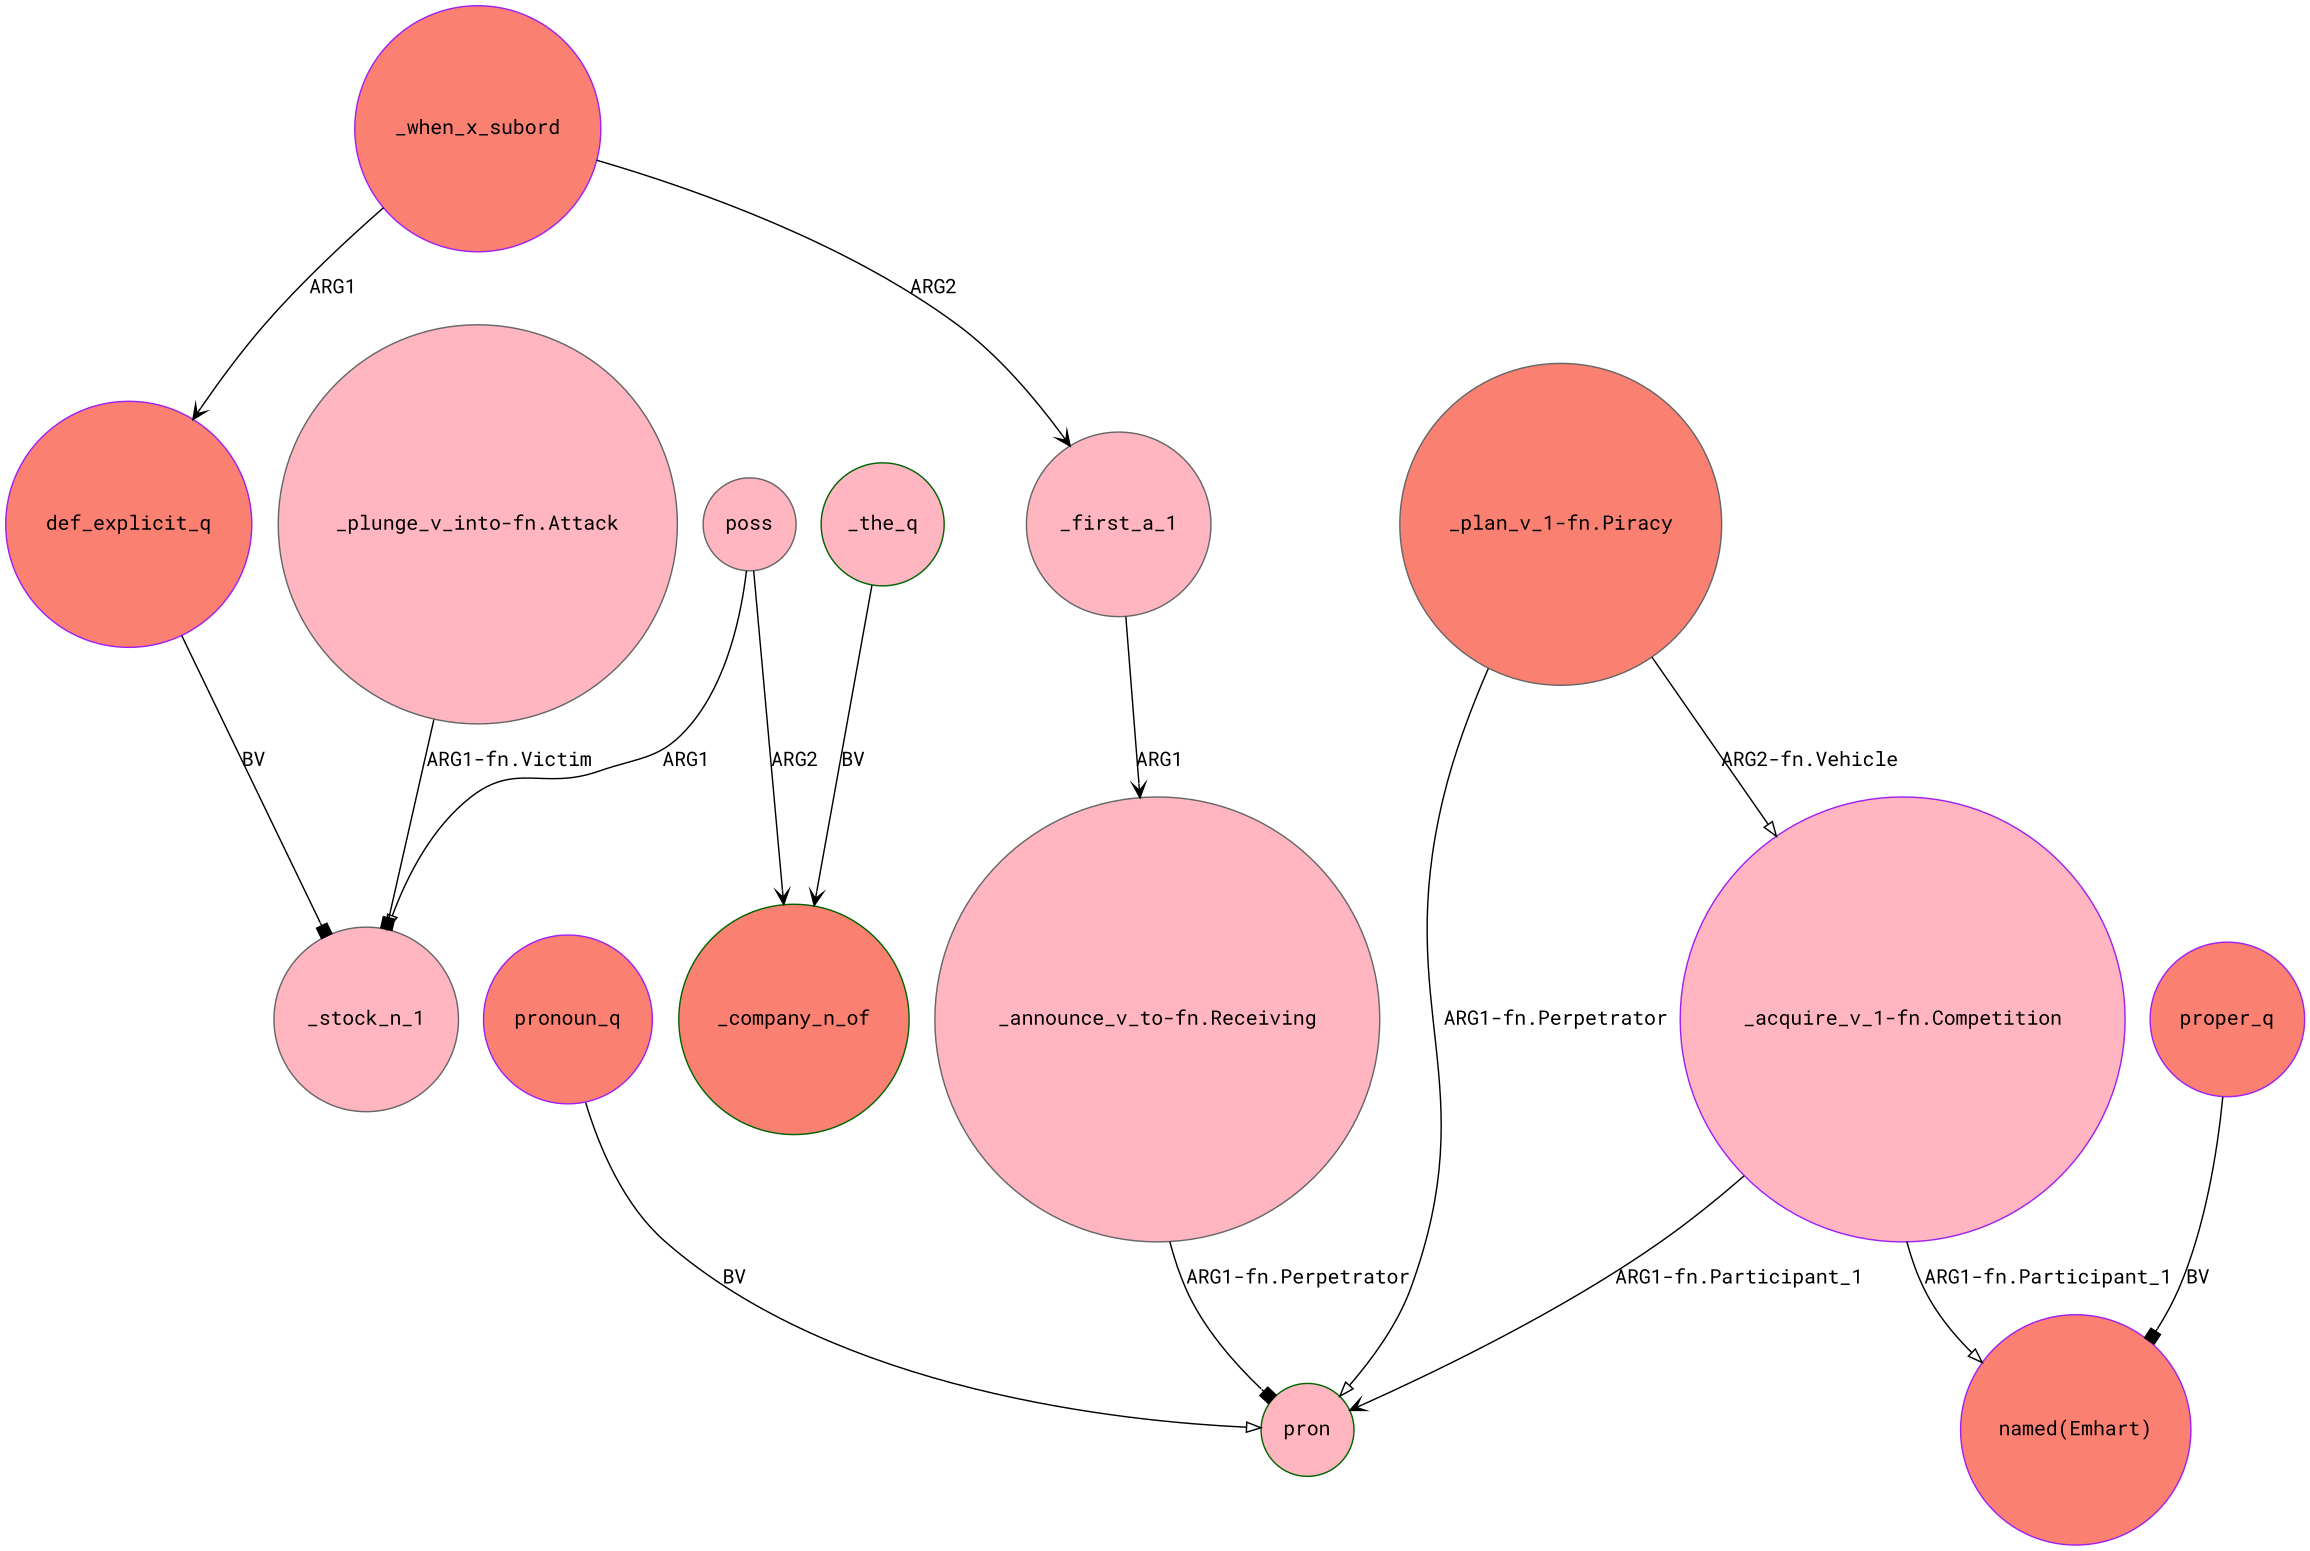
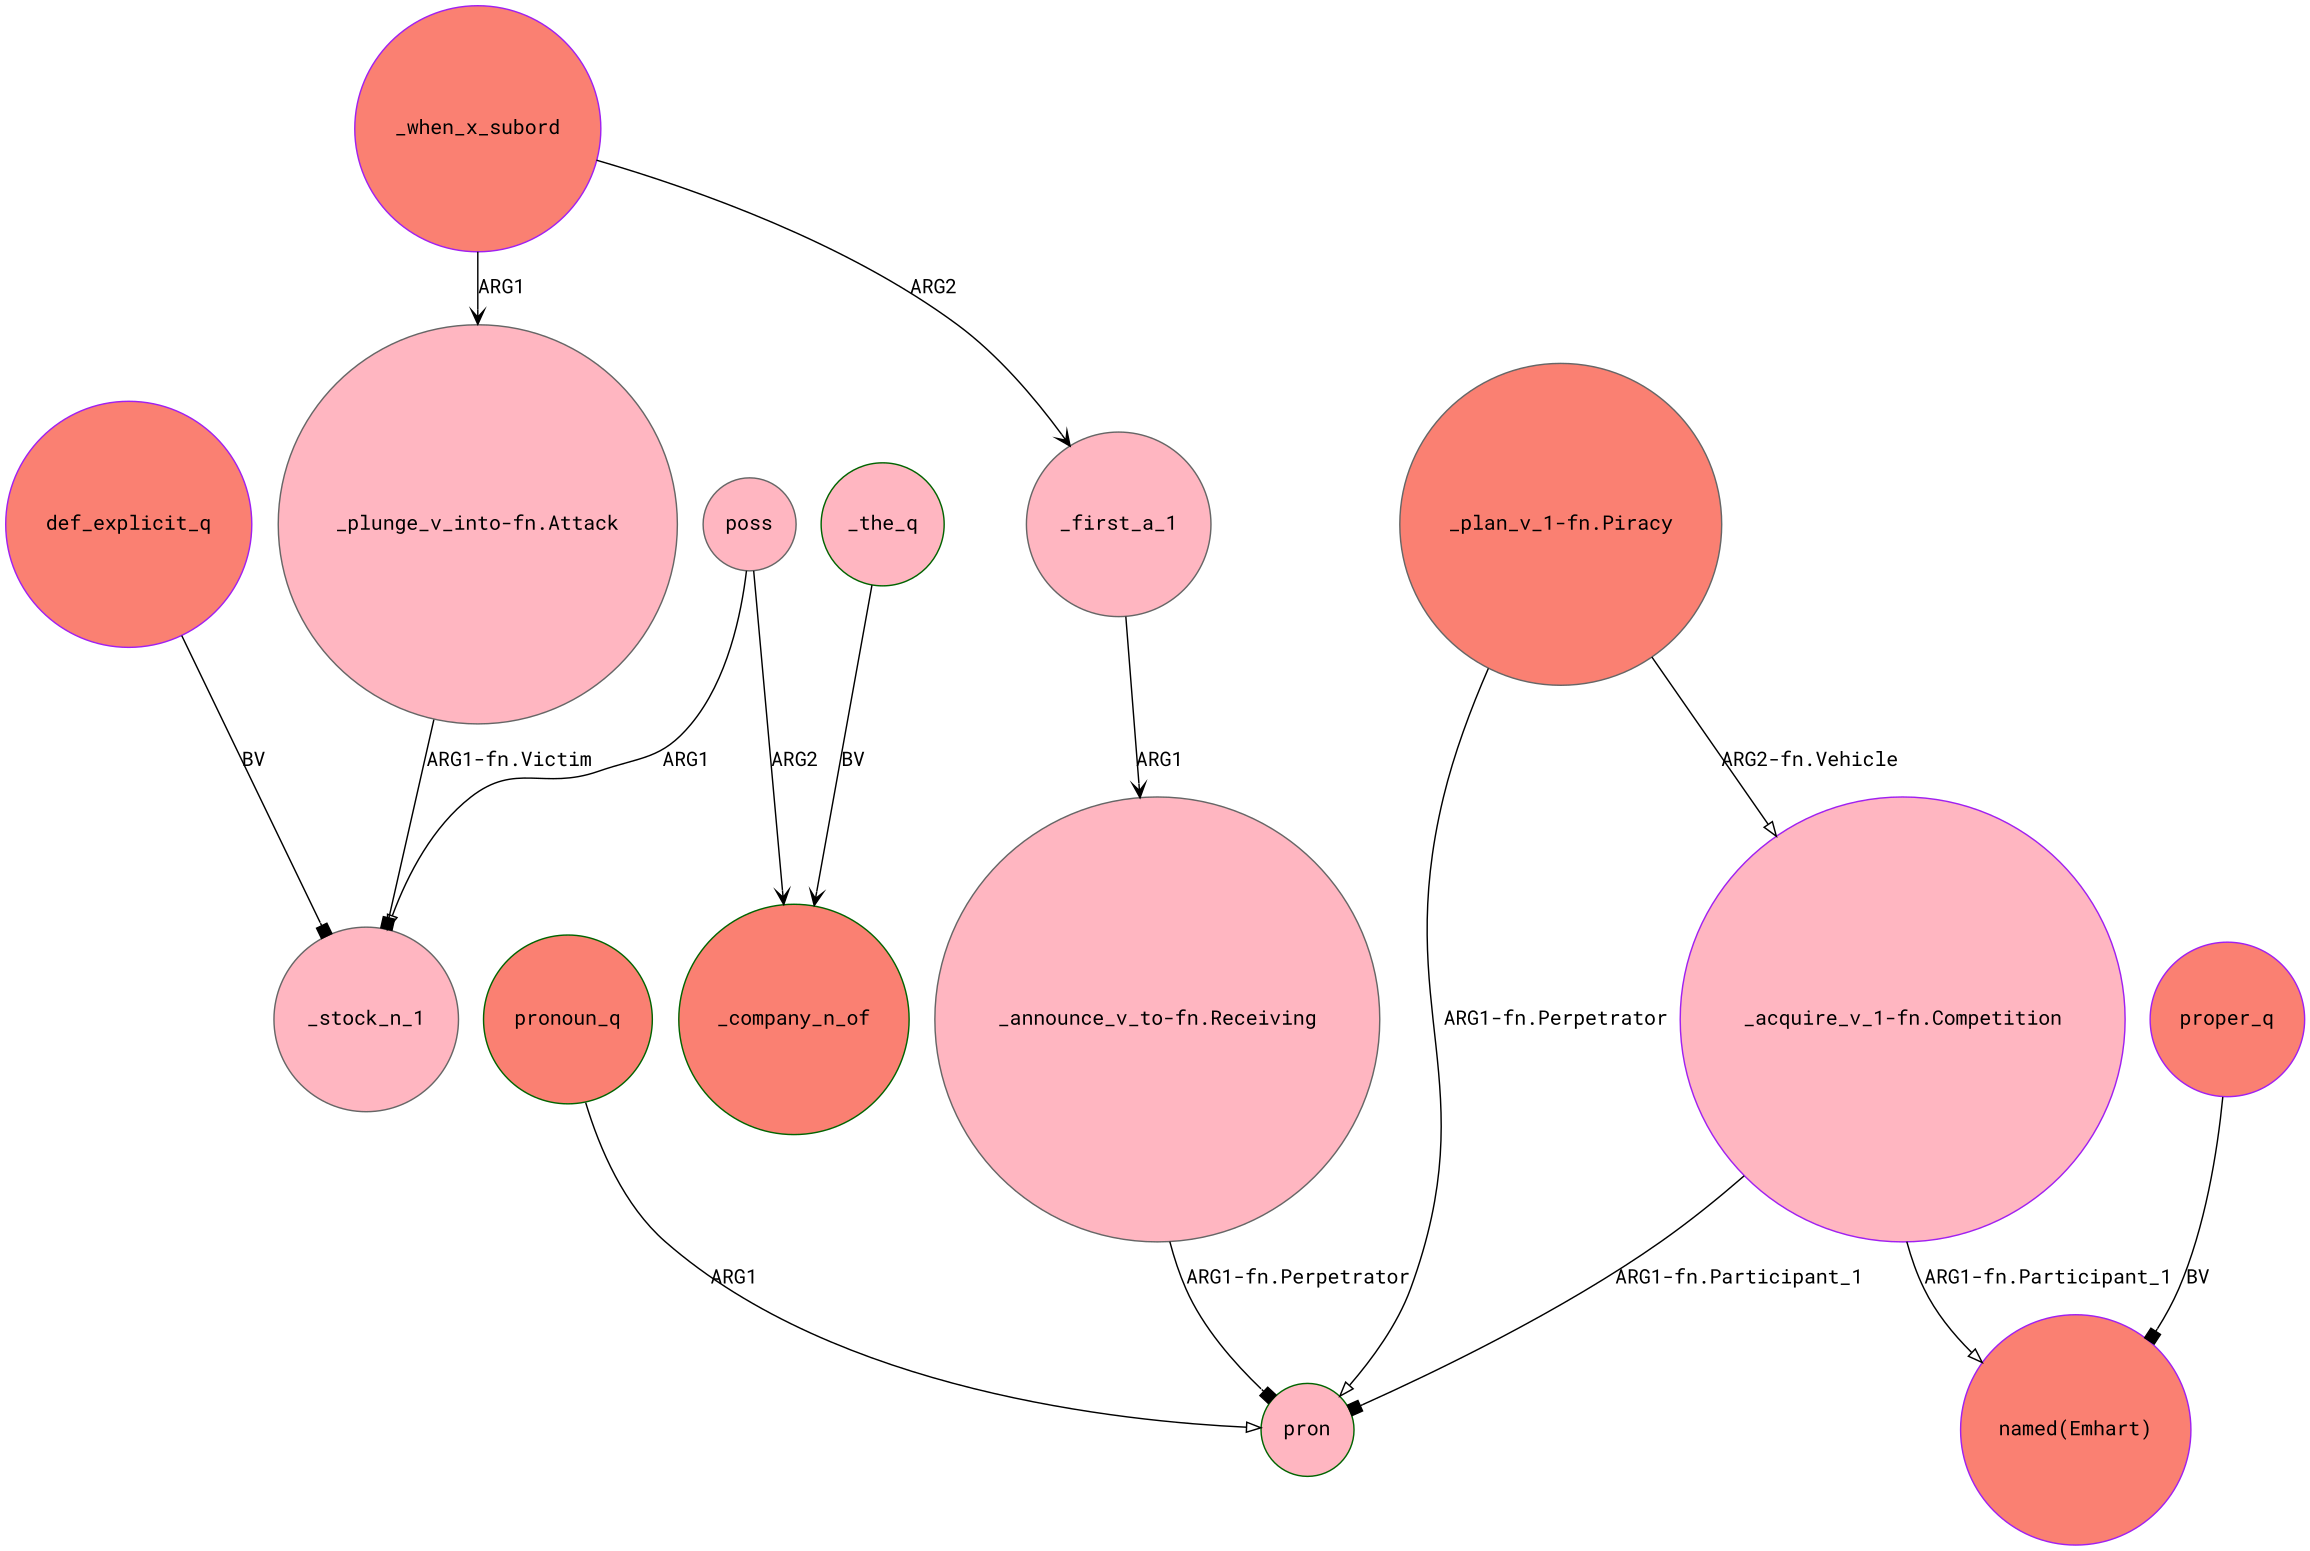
edge "_when_x_subord" -> "def_explicit_q": now "_when_x_subord" -> "_plunge_v_into-fn.Attack"
node "pronoun_q": color purple -> darkgreen
edge "pronoun_q" -> "pron": label "BV" -> "ARG1"
edge "_acquire_v_1-fn.Competition" -> "pron": arrowhead vee -> box
